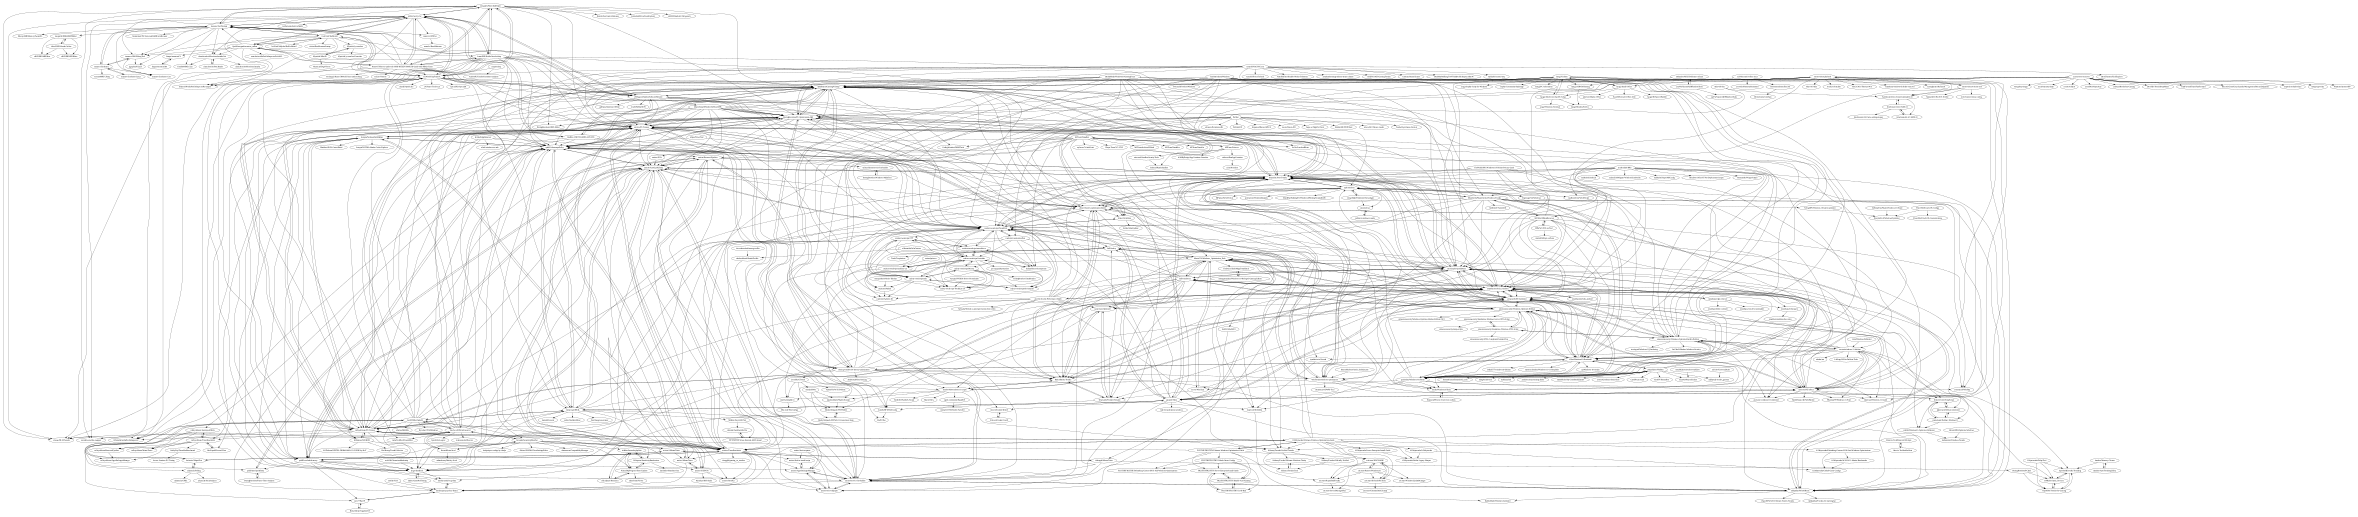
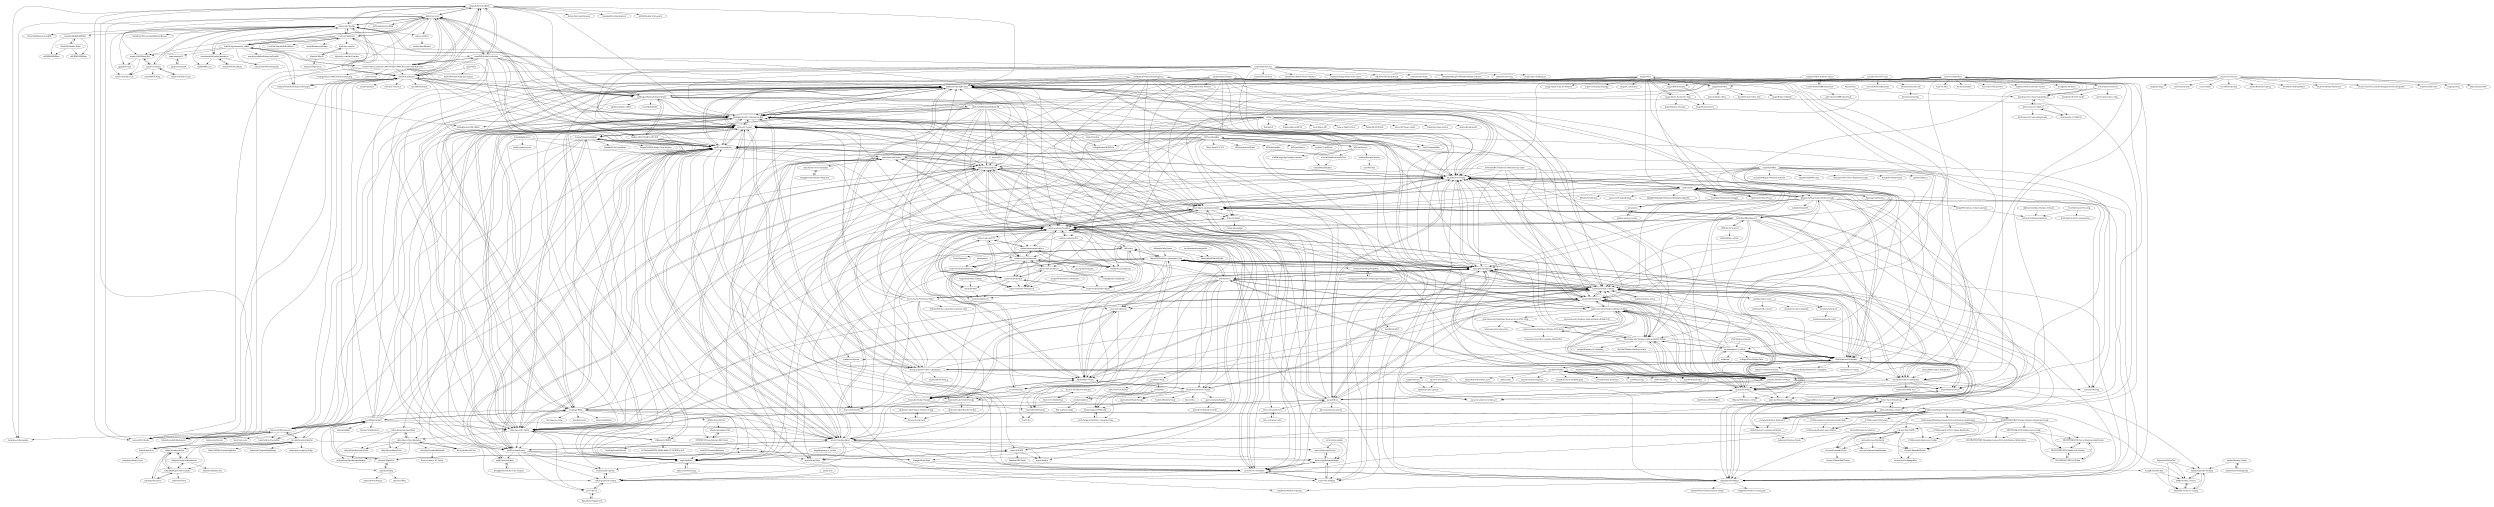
edge "f0e/blur" -> "couleur-tweak-tips/Moony": added
edge "pratyakshm/WinRice" -> "nullbytepl/vendor_gprivate": now "kdrag0n/adevtool" -> "nullbytepl/vendor_gprivate"
edge "fr33thytweaks/Ultimate-Windows-Optimization-Guide" -> "AlchemyTweaks/Verified-Tweaks": reversed
